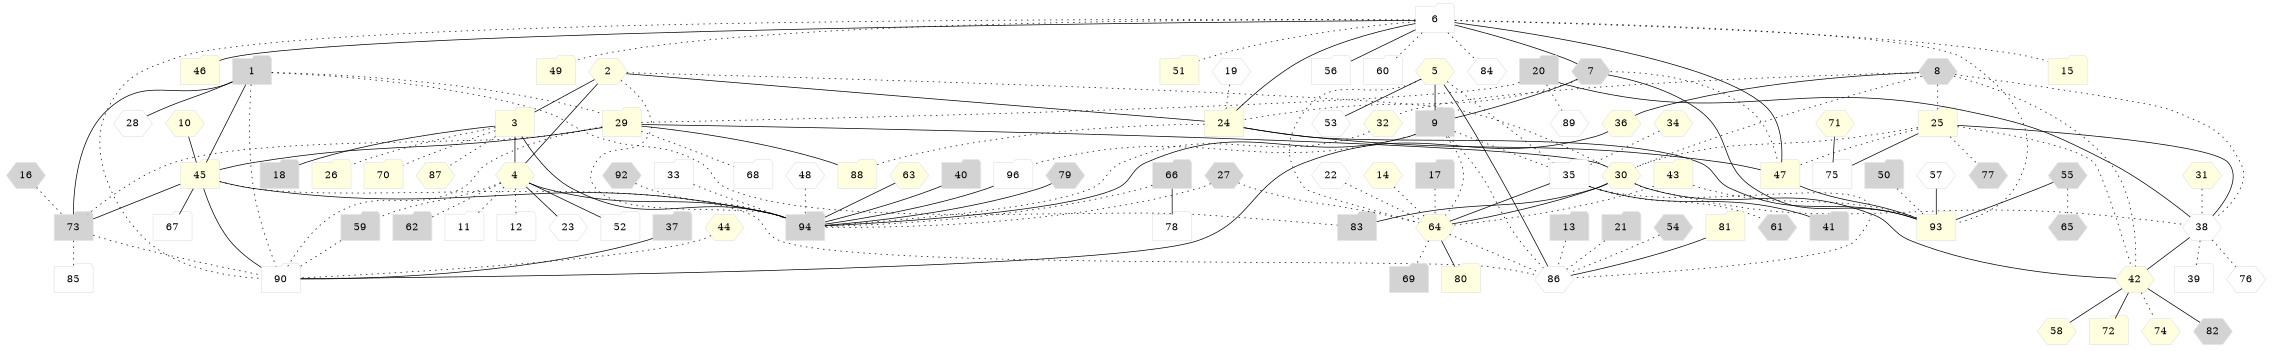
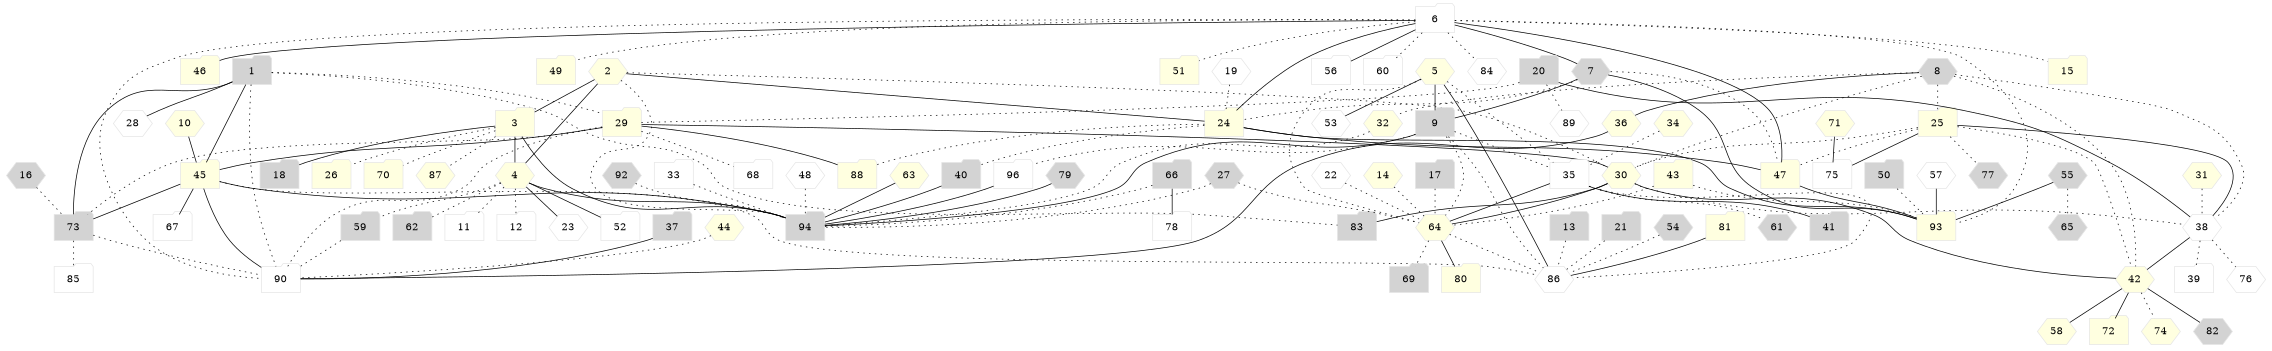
edge "24" -- "40": added
